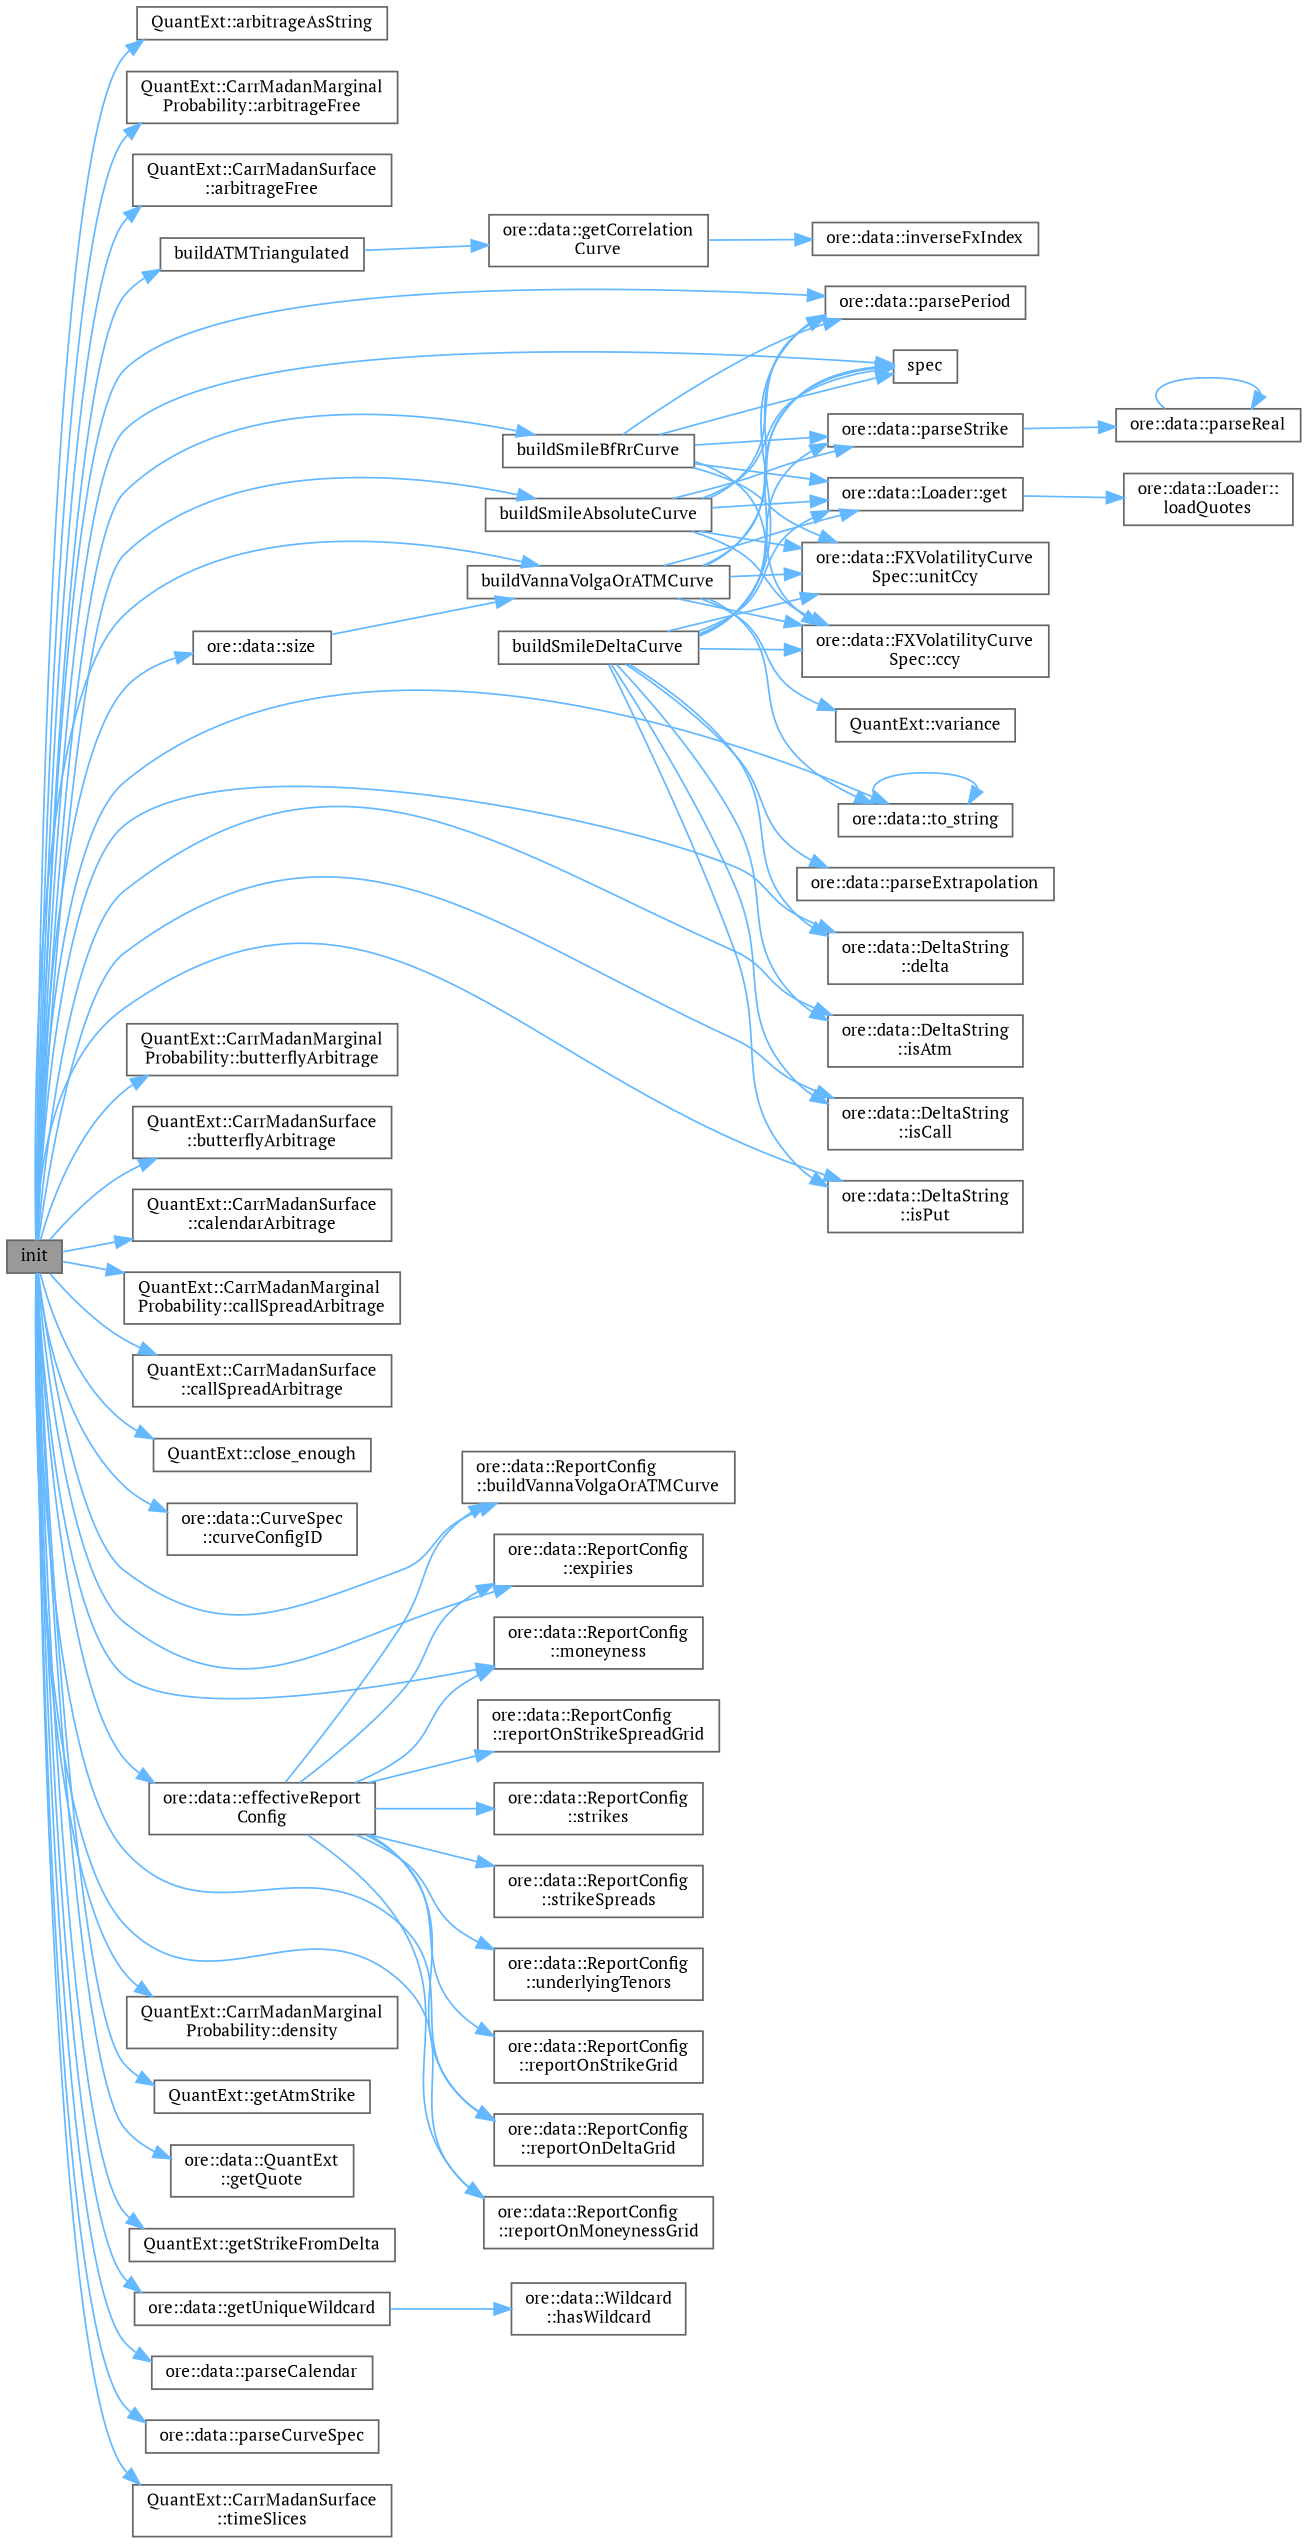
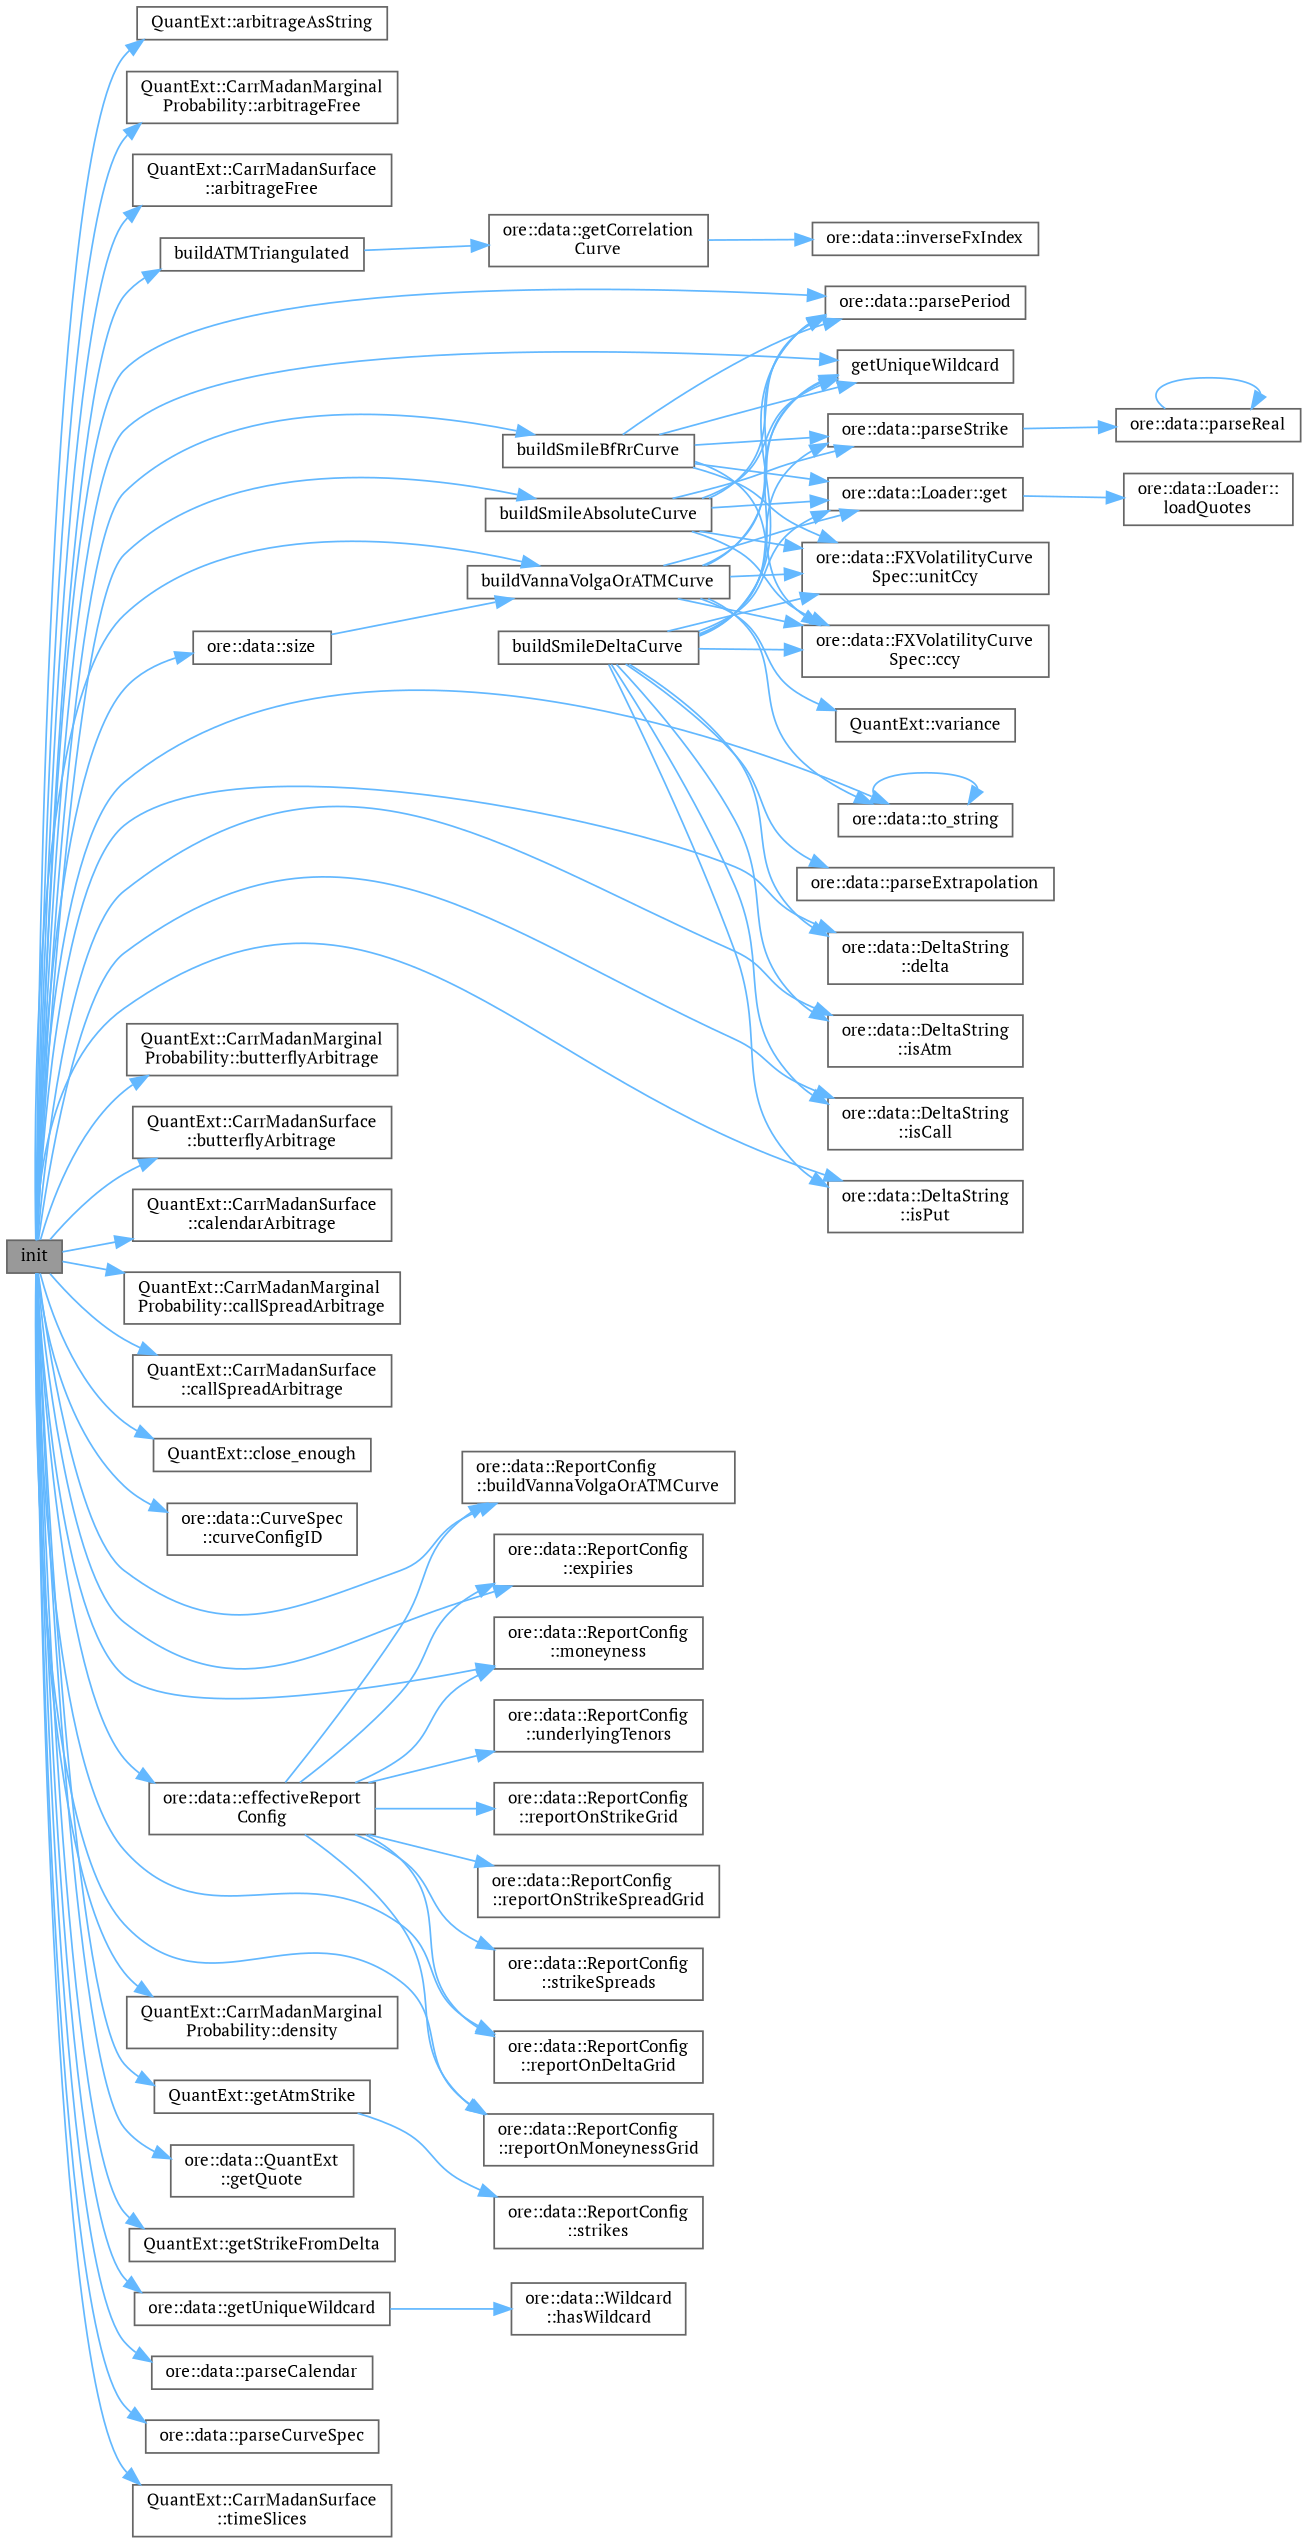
node "spec": label "spec" -> "getUniqueWildcard"
edge "ore::data::effectiveReport Config" -> "ore::data::ReportConfig ::strikes": now "QuantExt::getAtmStrike" -> "ore::data::ReportConfig ::strikes"
